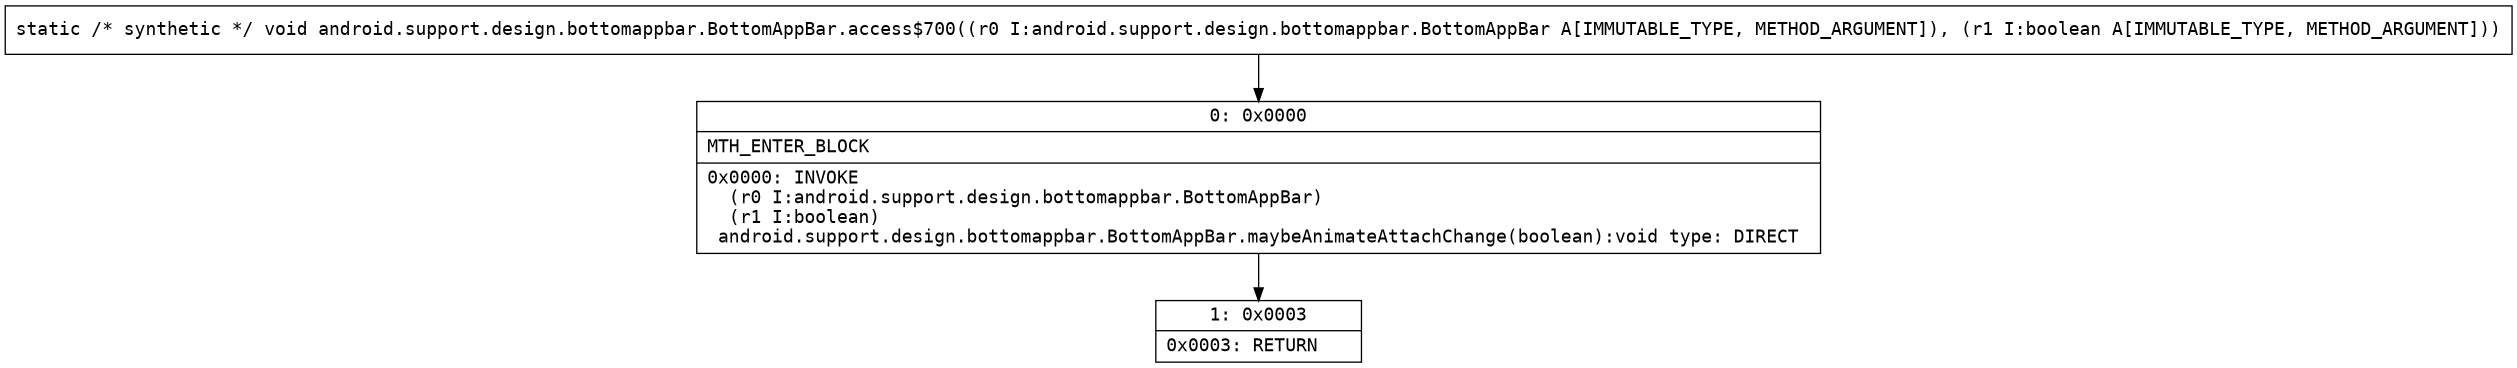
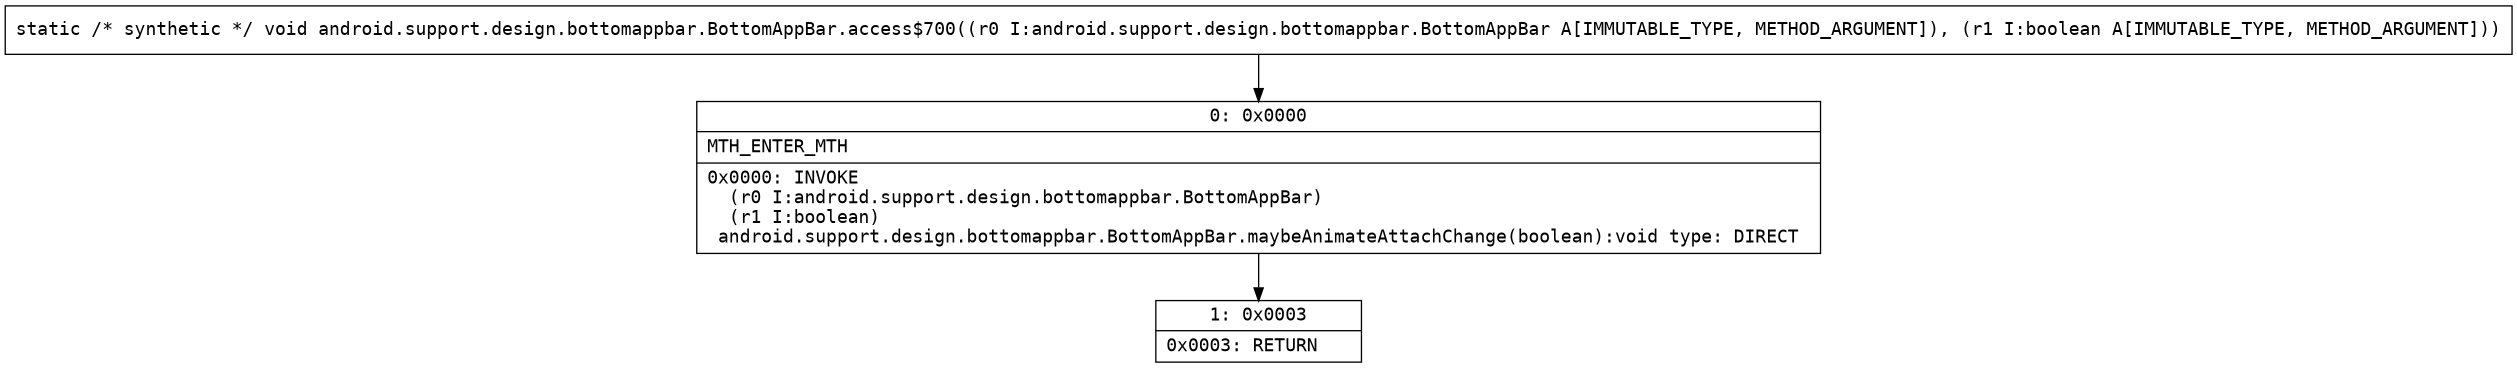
node "0: 0x0000": text "MTH_ENTER_BLOCK" -> "MTH_ENTER_MTH"
